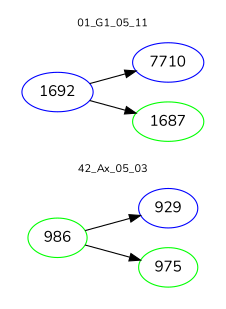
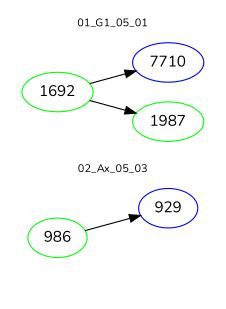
cluster "01_G1_05_11": label "01_G1_05_11" -> "01_G1_05_01"
node "1692": color blue -> green
node "1687": label "1687" -> "1987"
cluster "42_Ax_05_03": label "42_Ax_05_03" -> "02_Ax_05_03"
node "975": removed
